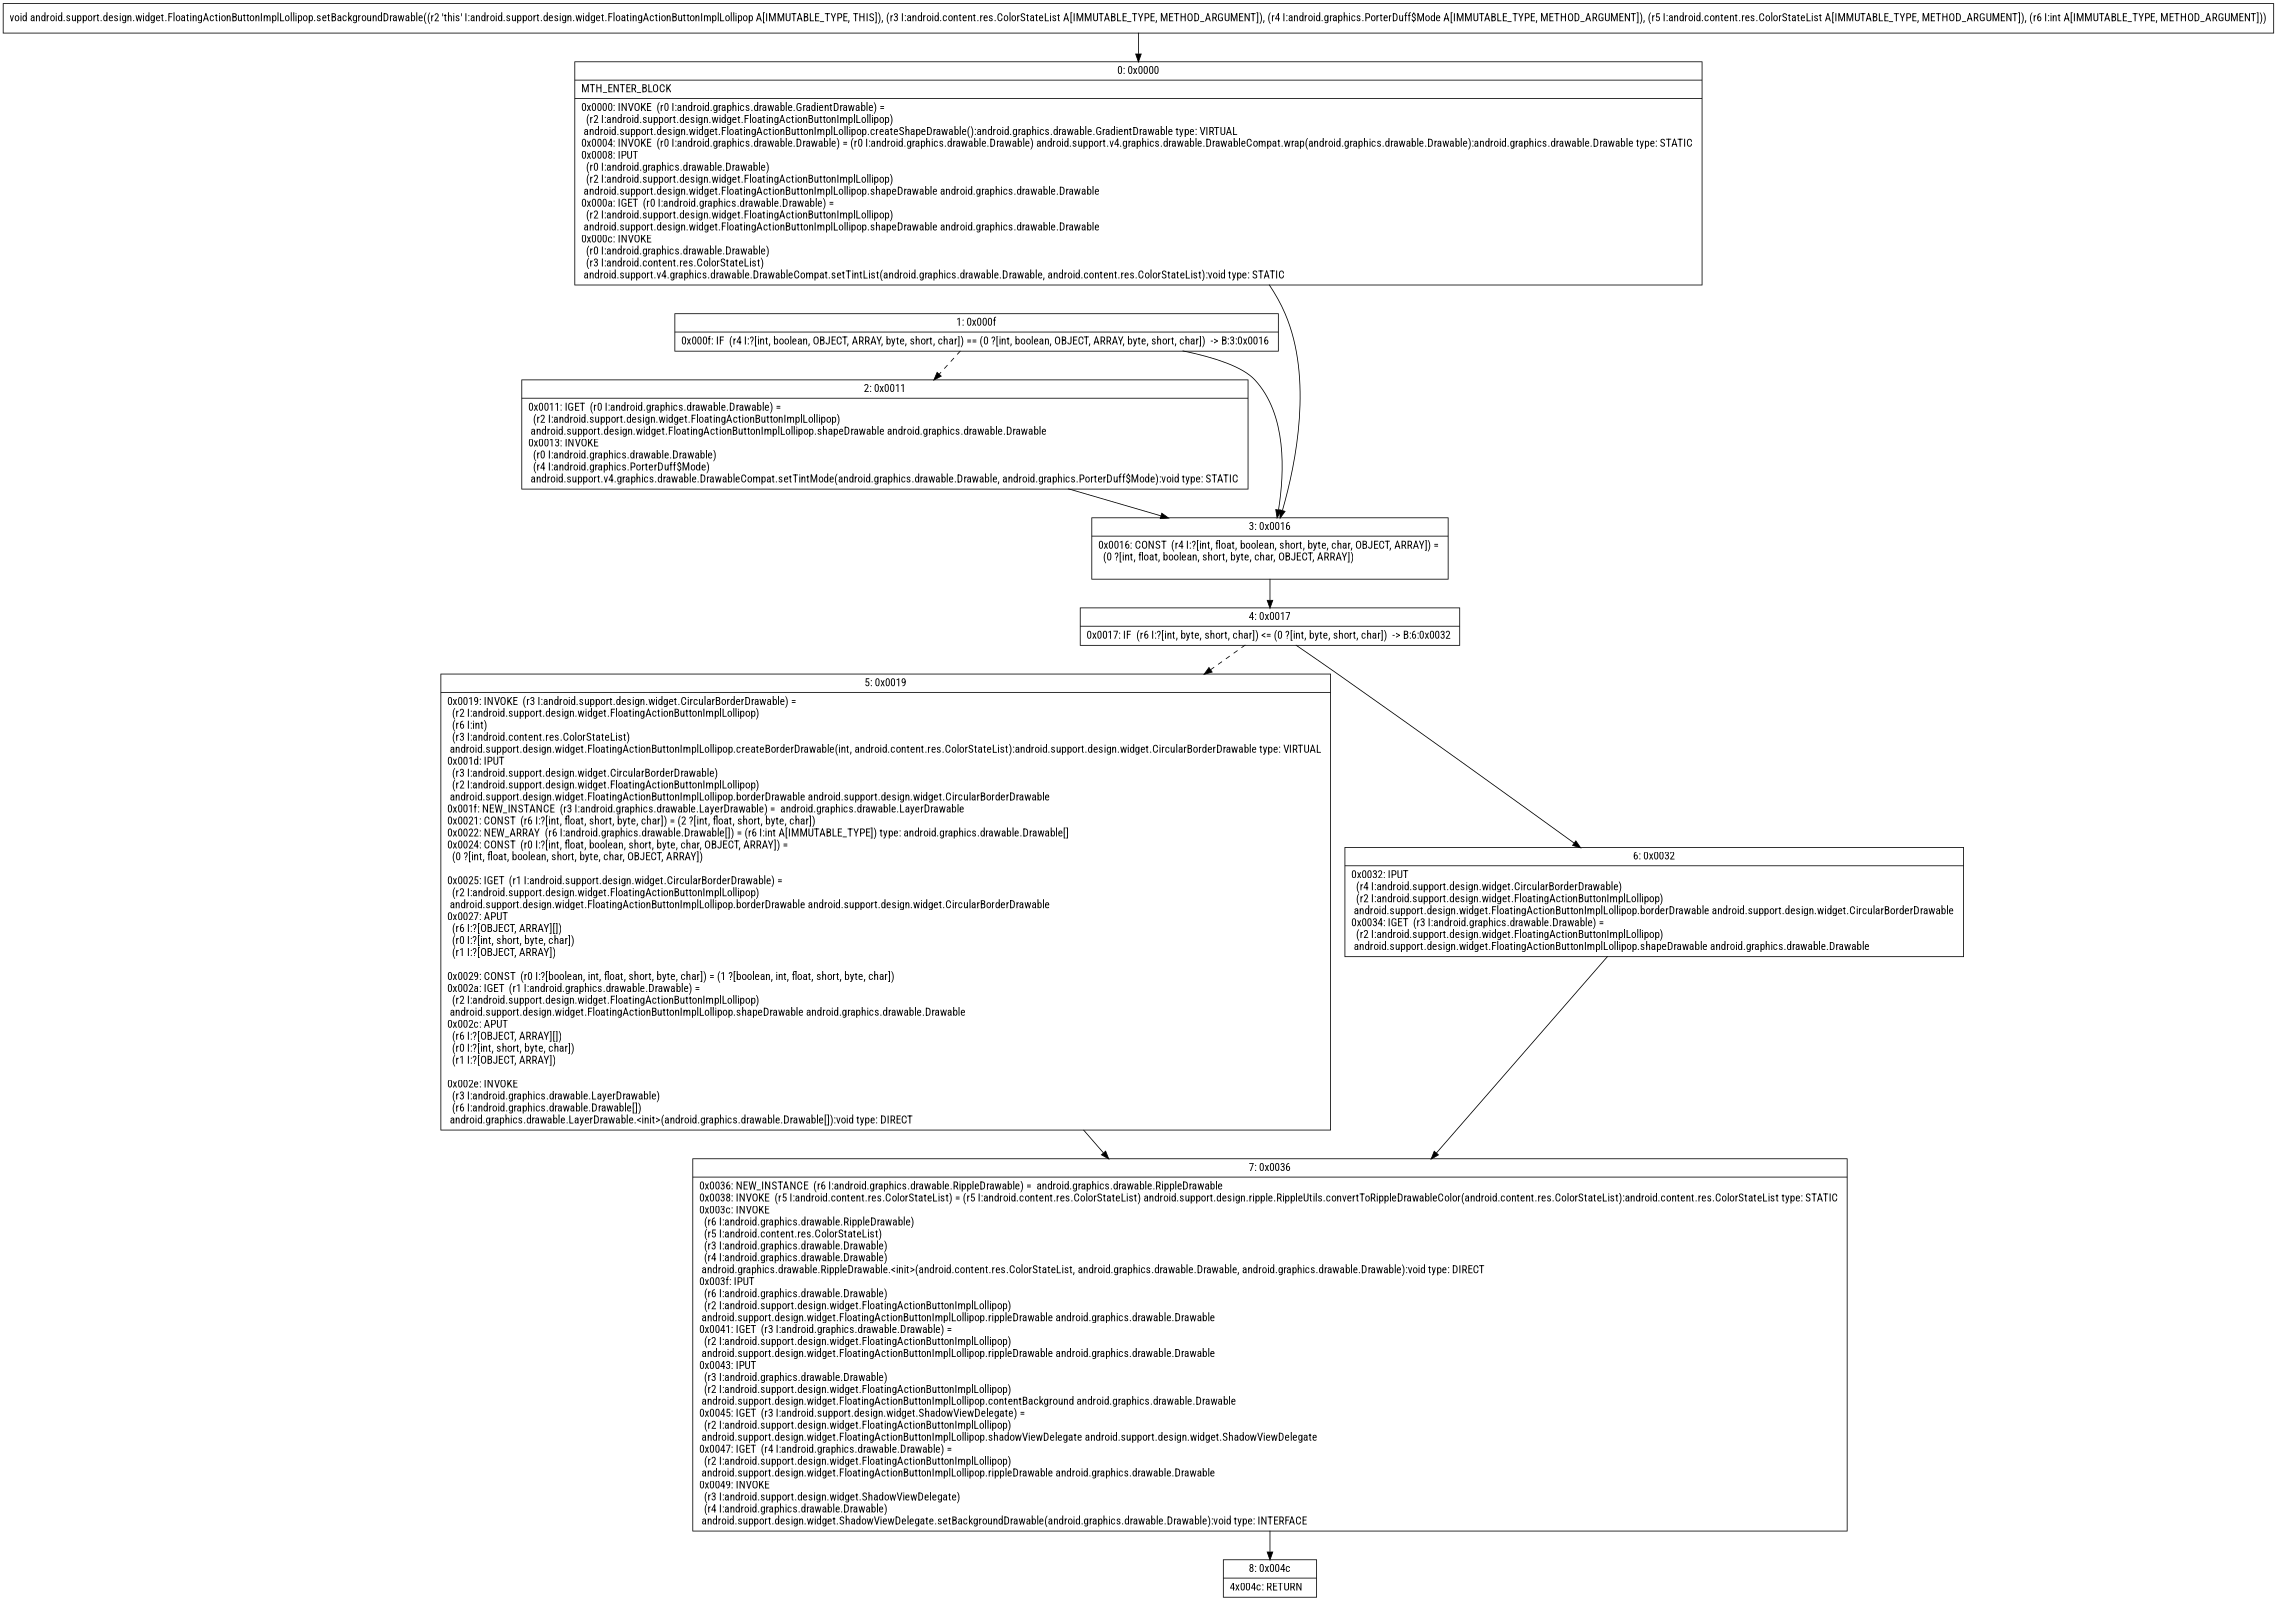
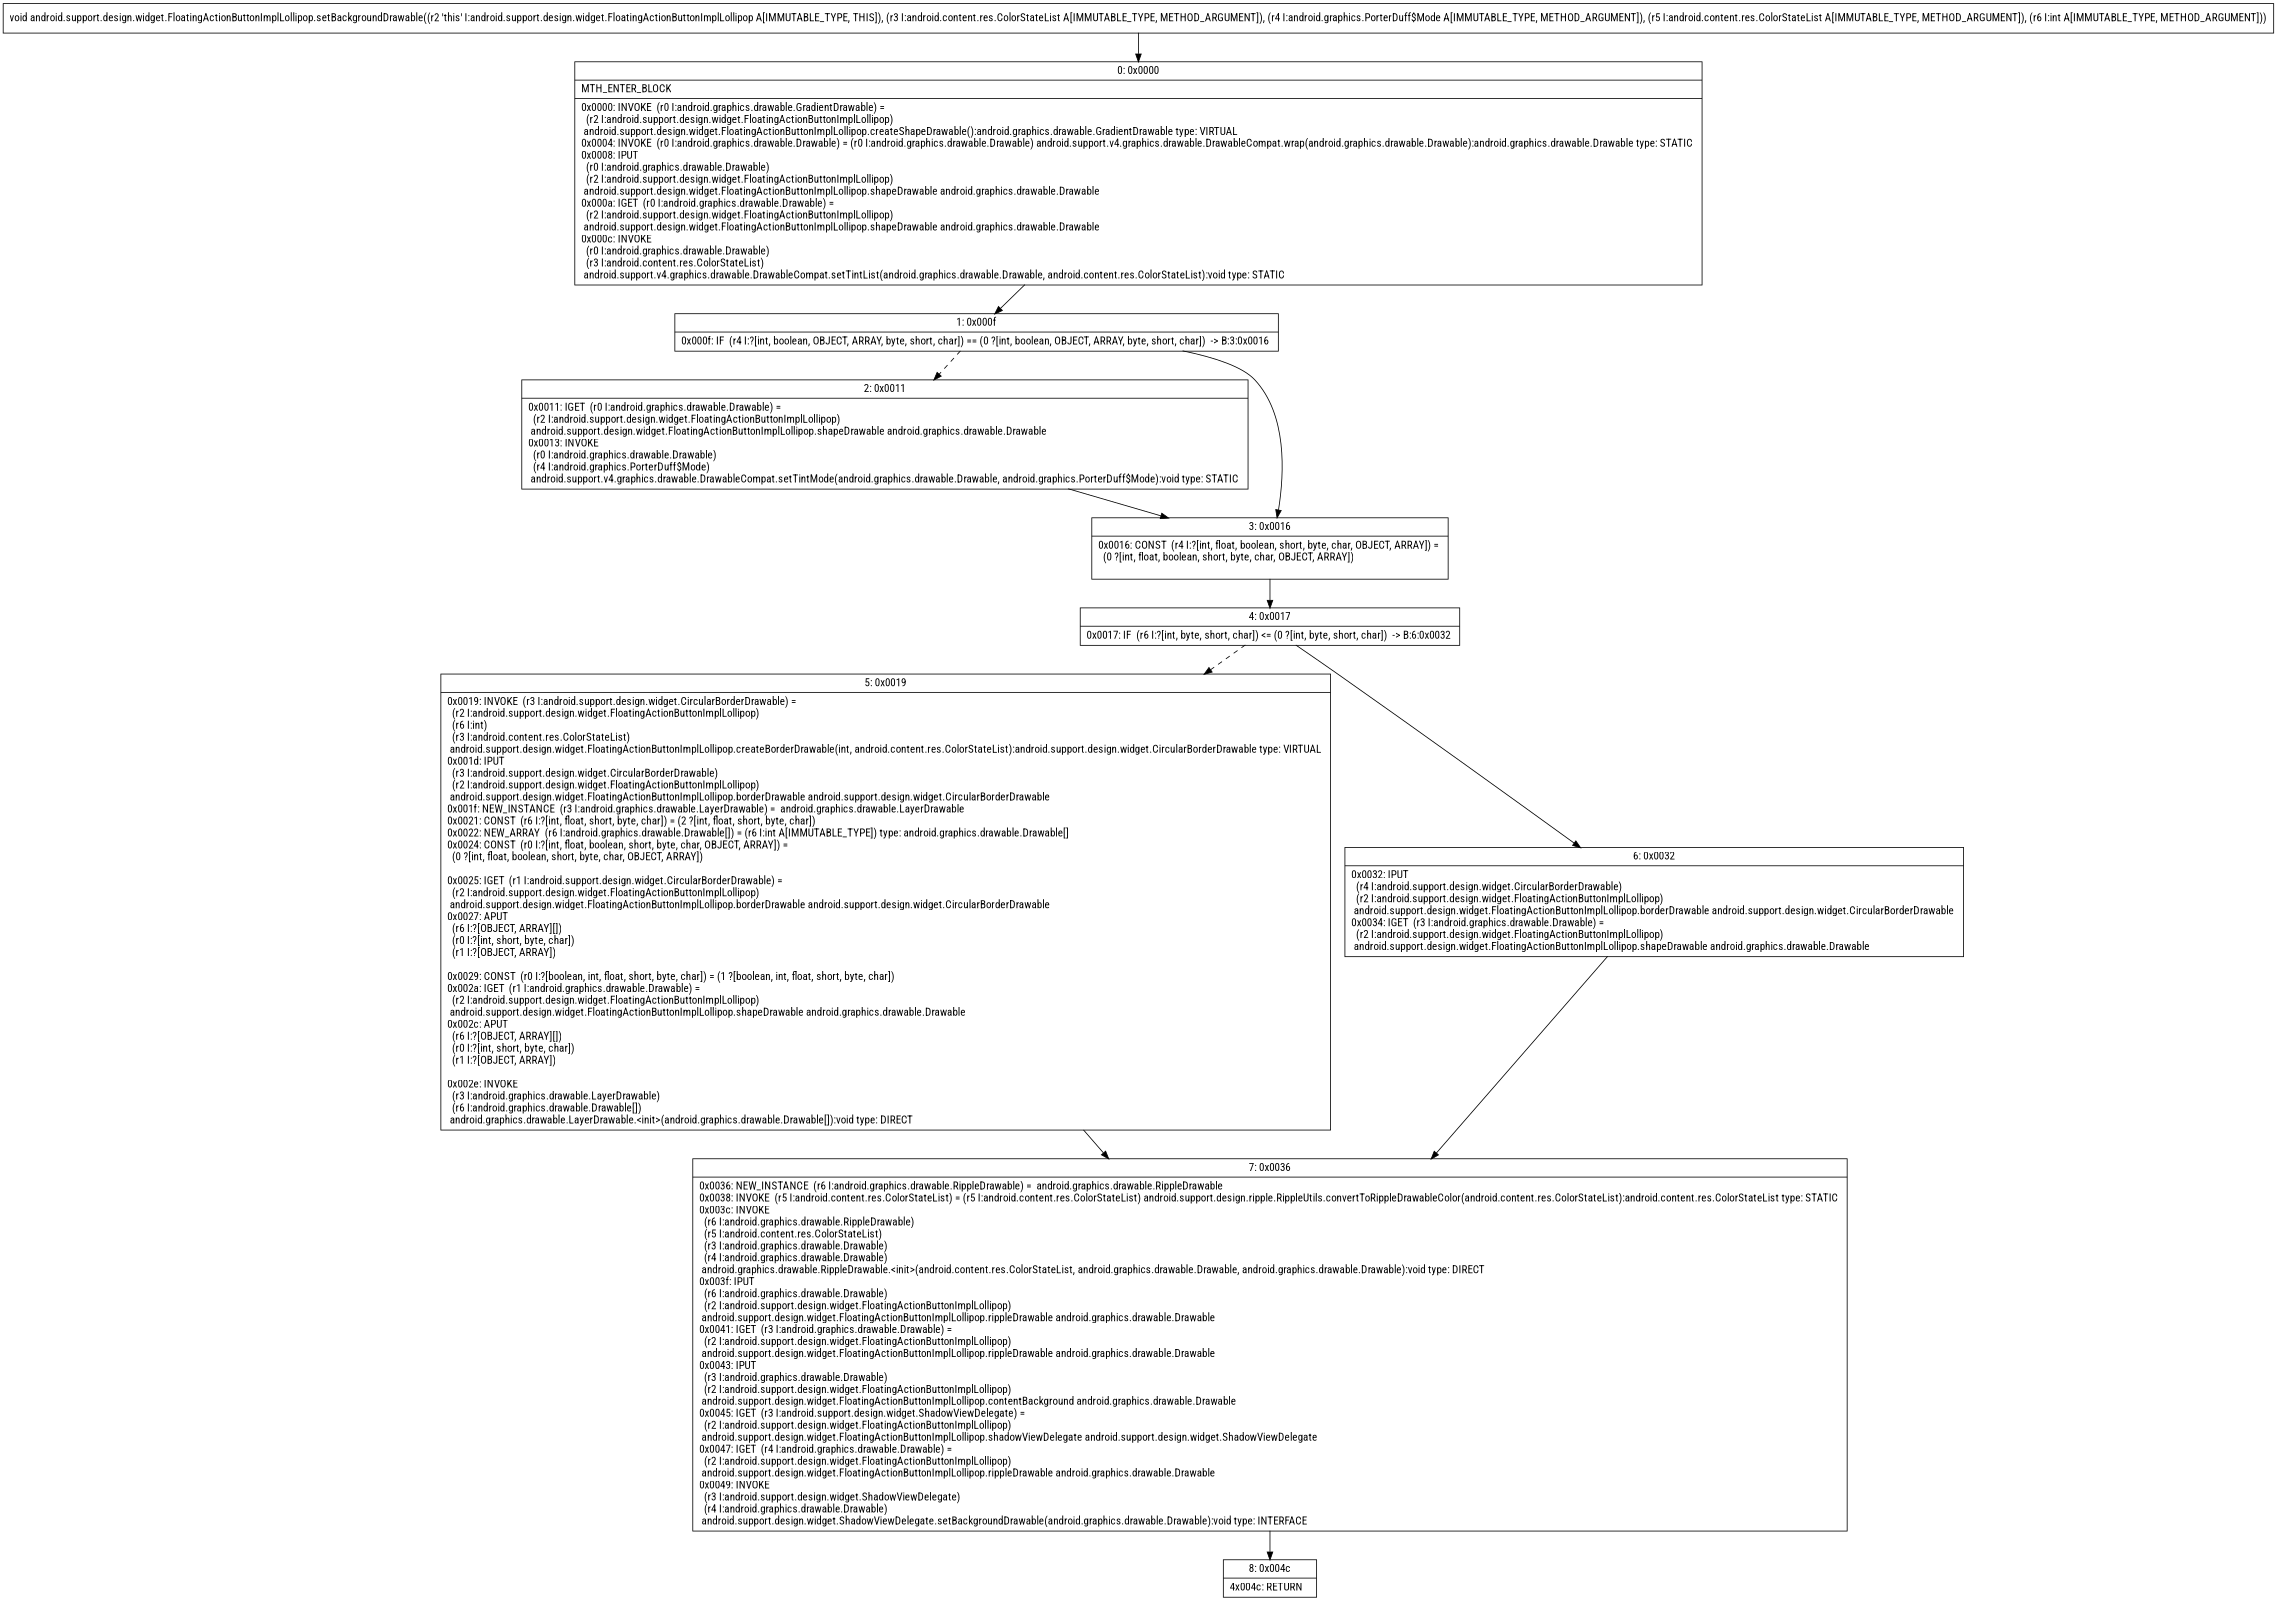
edge "0: 0x0000" -> "3: 0x0016": now "0: 0x0000" -> "1: 0x000f"
